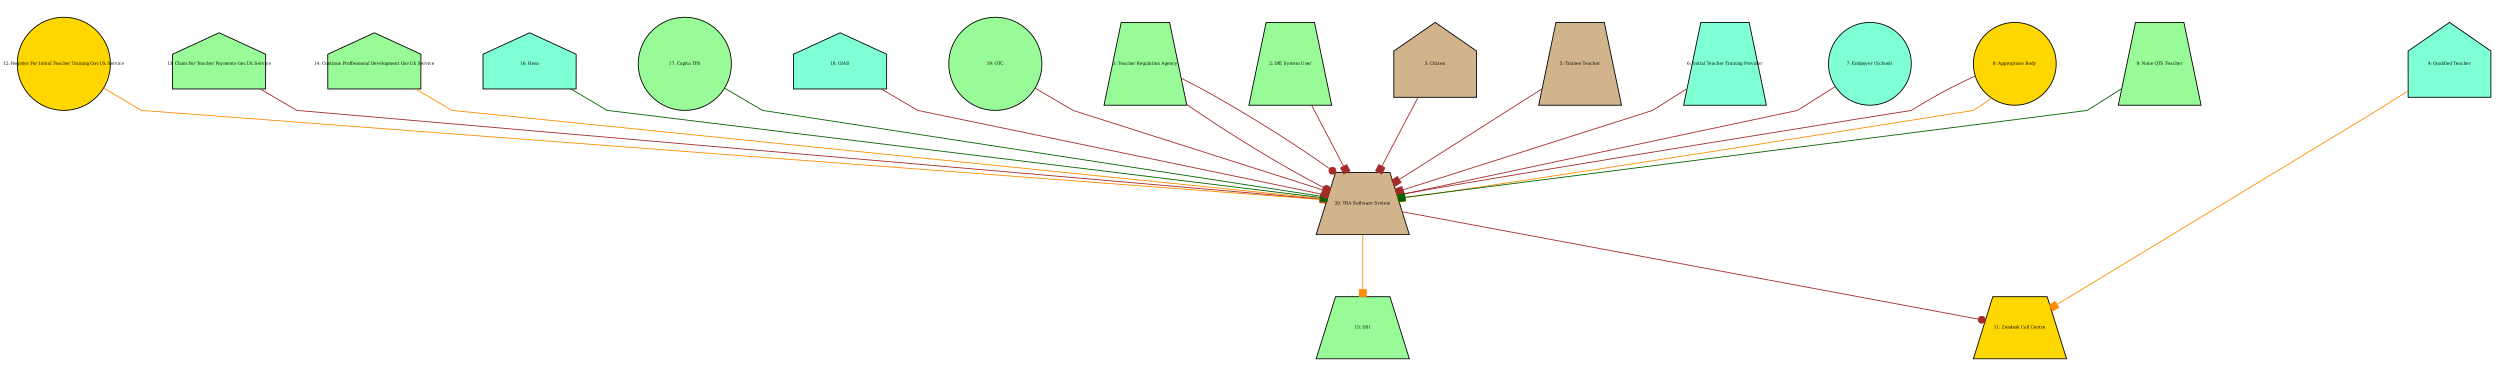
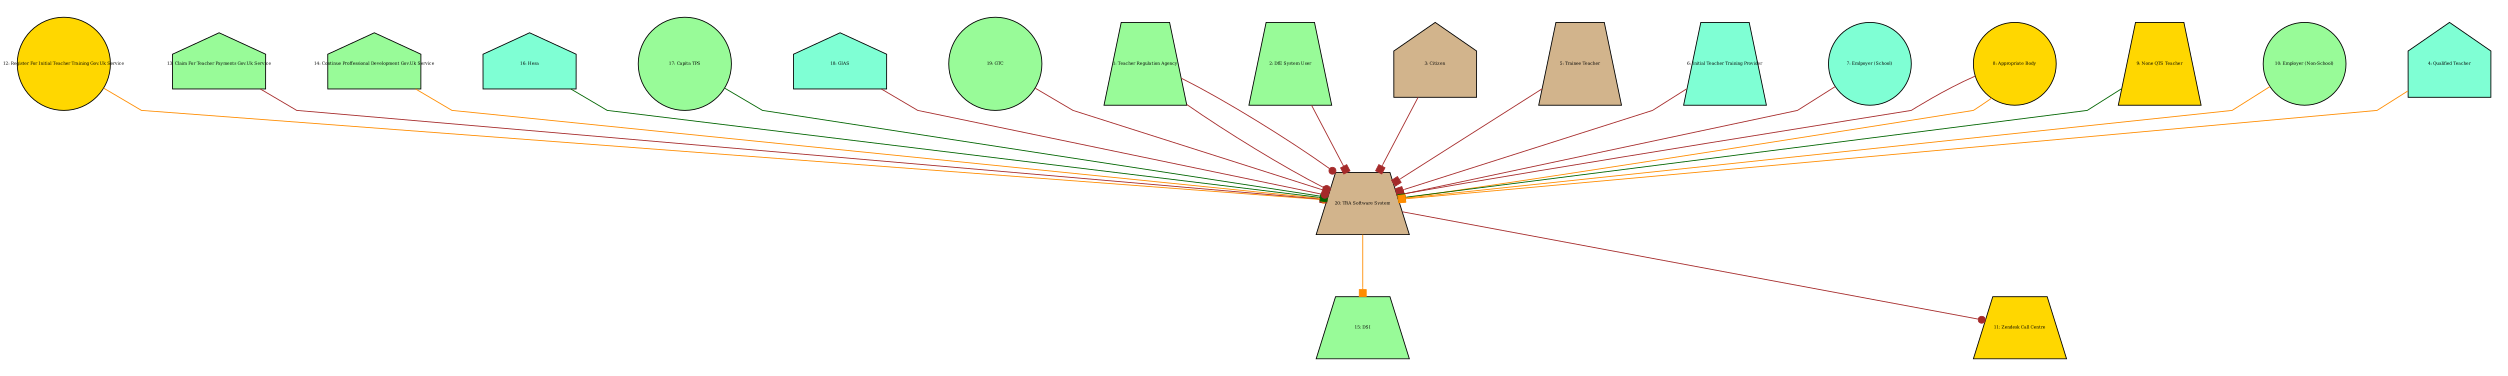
node "9: None QTS Teacher": fillcolor palegreen -> gold
node "10: Employer (Non-School)": added
edge "4: Qualified Teacher" -> "11: Zendesk Call Centre": now "4: Qualified Teacher" -> "20: TRA Software System"
